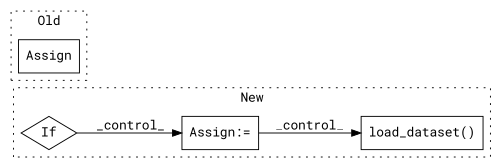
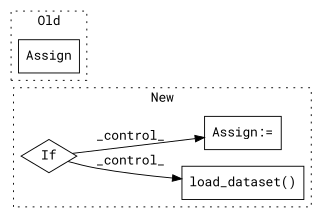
edge "Assign:=" -> "load_dataset()": now "If" -> "load_dataset()"
